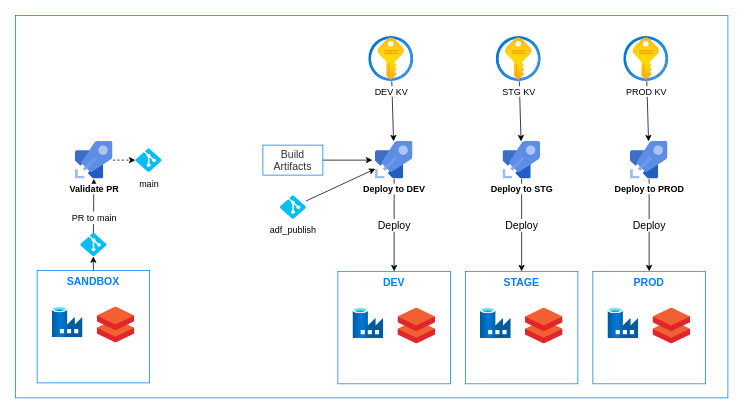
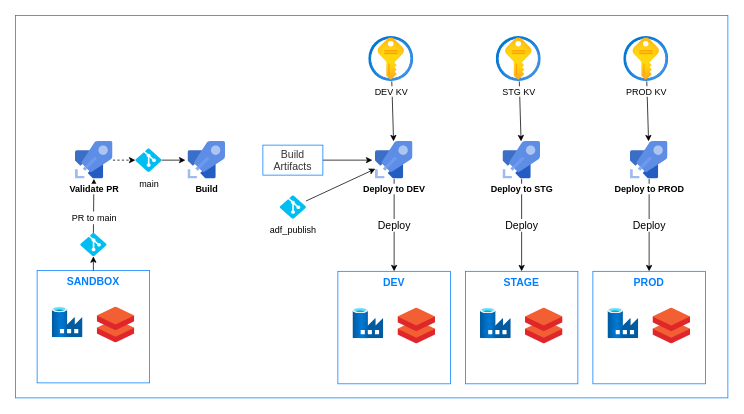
edge "main" -> "Build": added
node "Build": added
